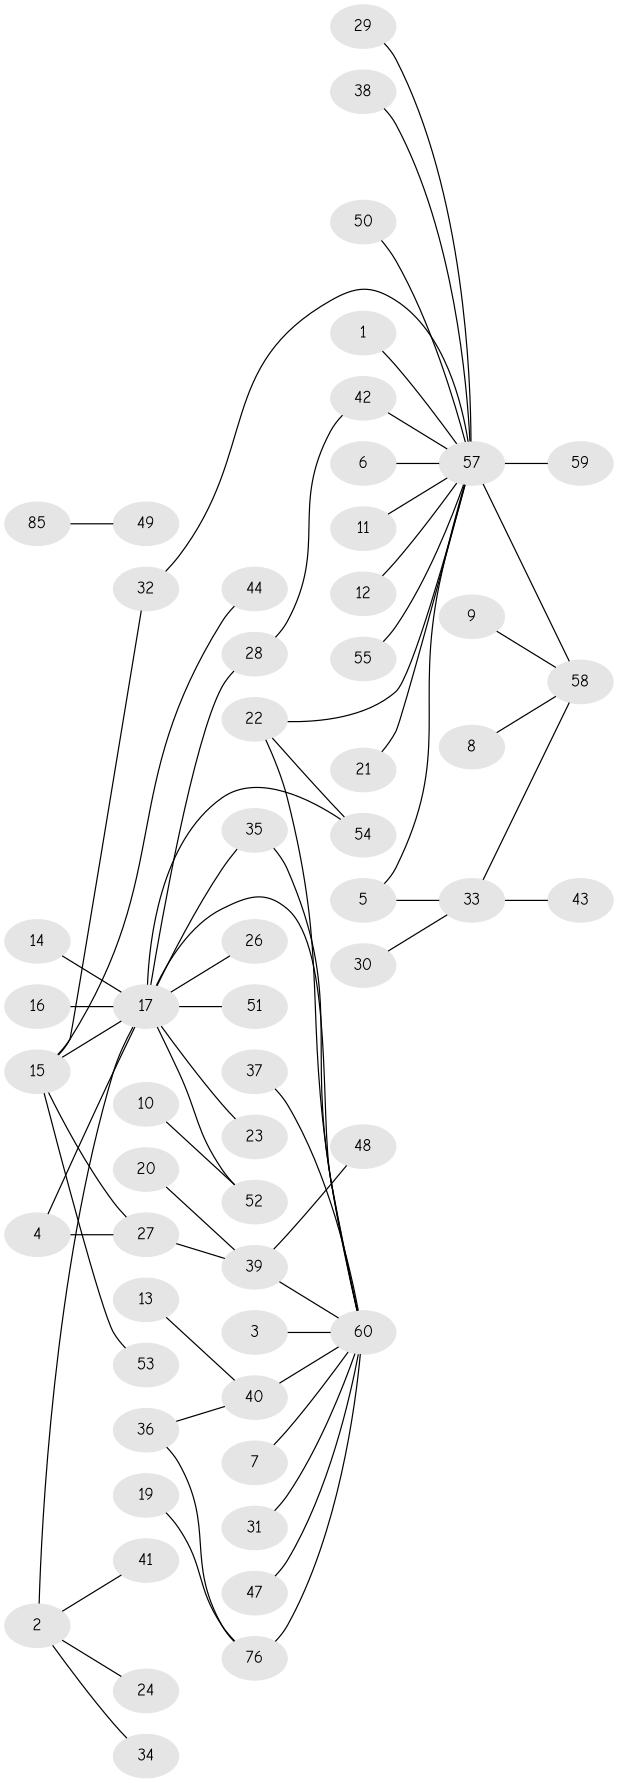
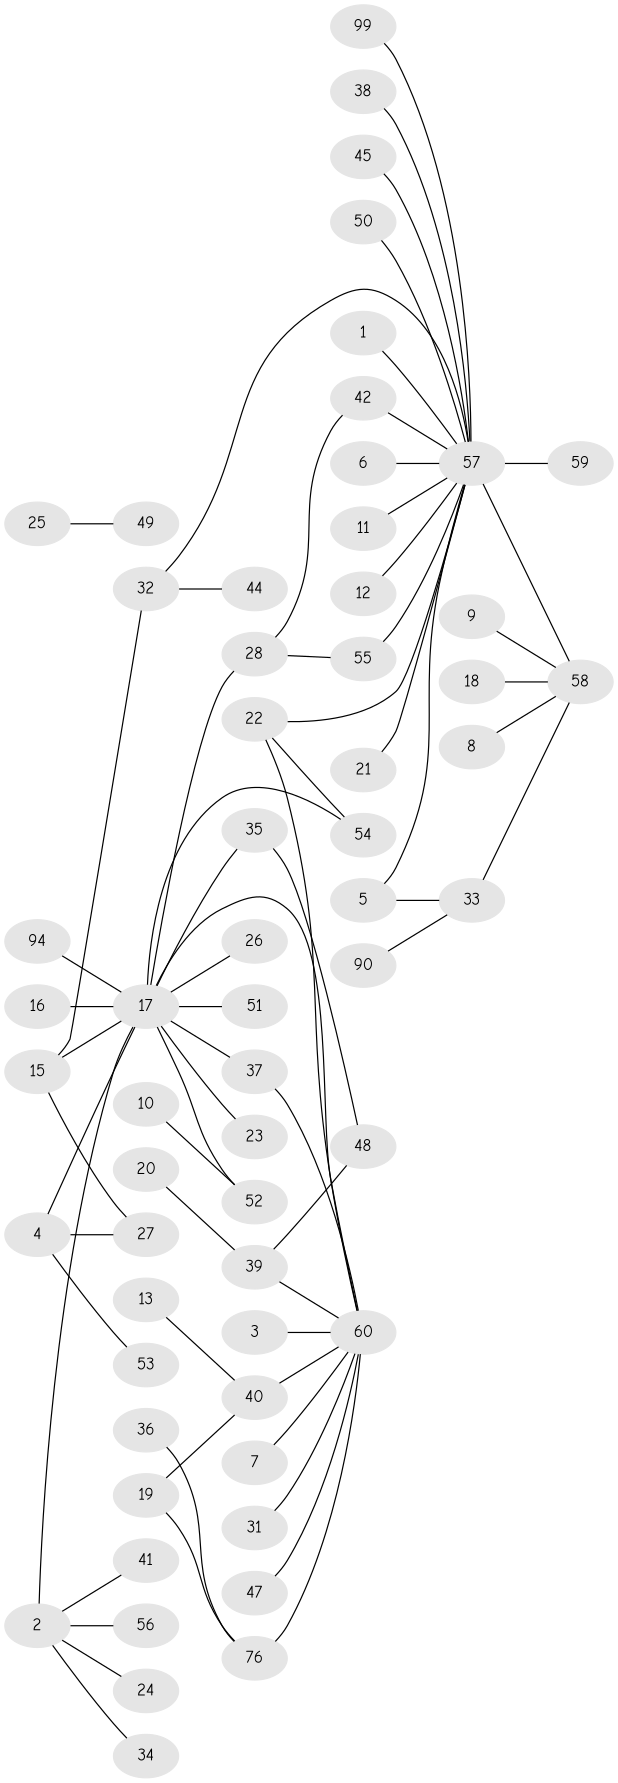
node "29": label "29" -> "99"
node "45": added
node "85": label "85" -> "25"
edge "28" -- "55": added
node "18": added
edge "44" -- "15": now "44" -- "32"
node "43": removed
node "14": label "14" -> "94"
node "30": label "30" -> "90"
edge "17" -- "37": added
edge "35" -- "60": now "35" -- "48"
edge "15" -- "53": now "4" -- "53"
edge "27" -- "39": removed
edge "40" -- "36": now "40" -- "19"
node "56": added
